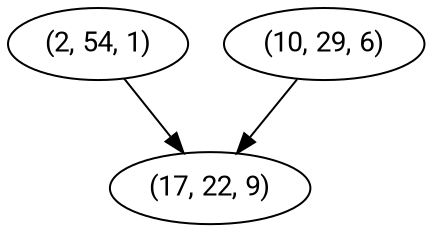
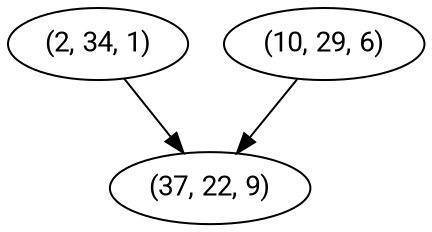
node "(2, 54, 1)": label "(2, 54, 1)" -> "(2, 34, 1)"
node "(17, 22, 9)": label "(17, 22, 9)" -> "(37, 22, 9)"
